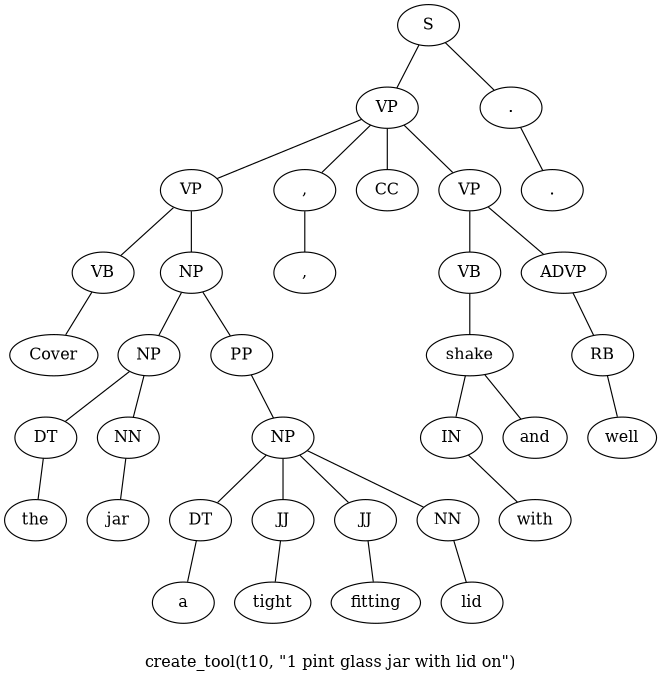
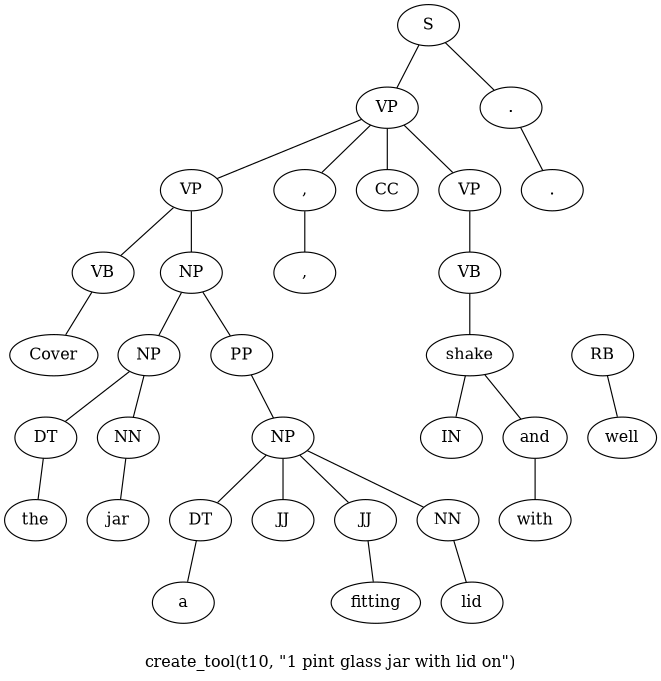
node "ADVP": removed
edge "IN" -- "with": now "and" -- "with"
node "tight": removed
